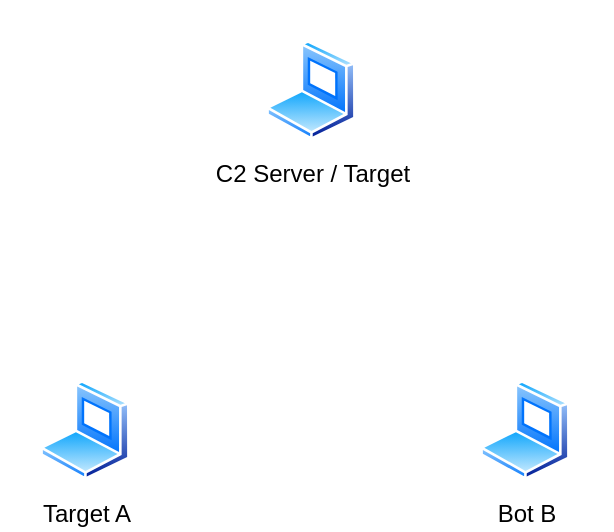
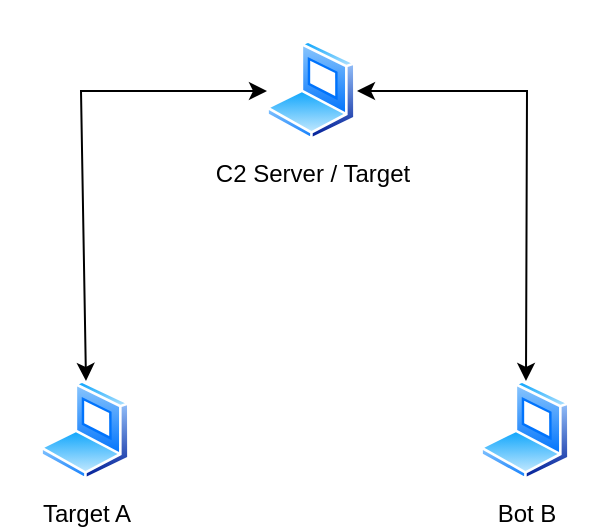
edge "C2 Server / Target" -- "Target A": added
edge "C2 Server / Target" -- "Bot B": added
